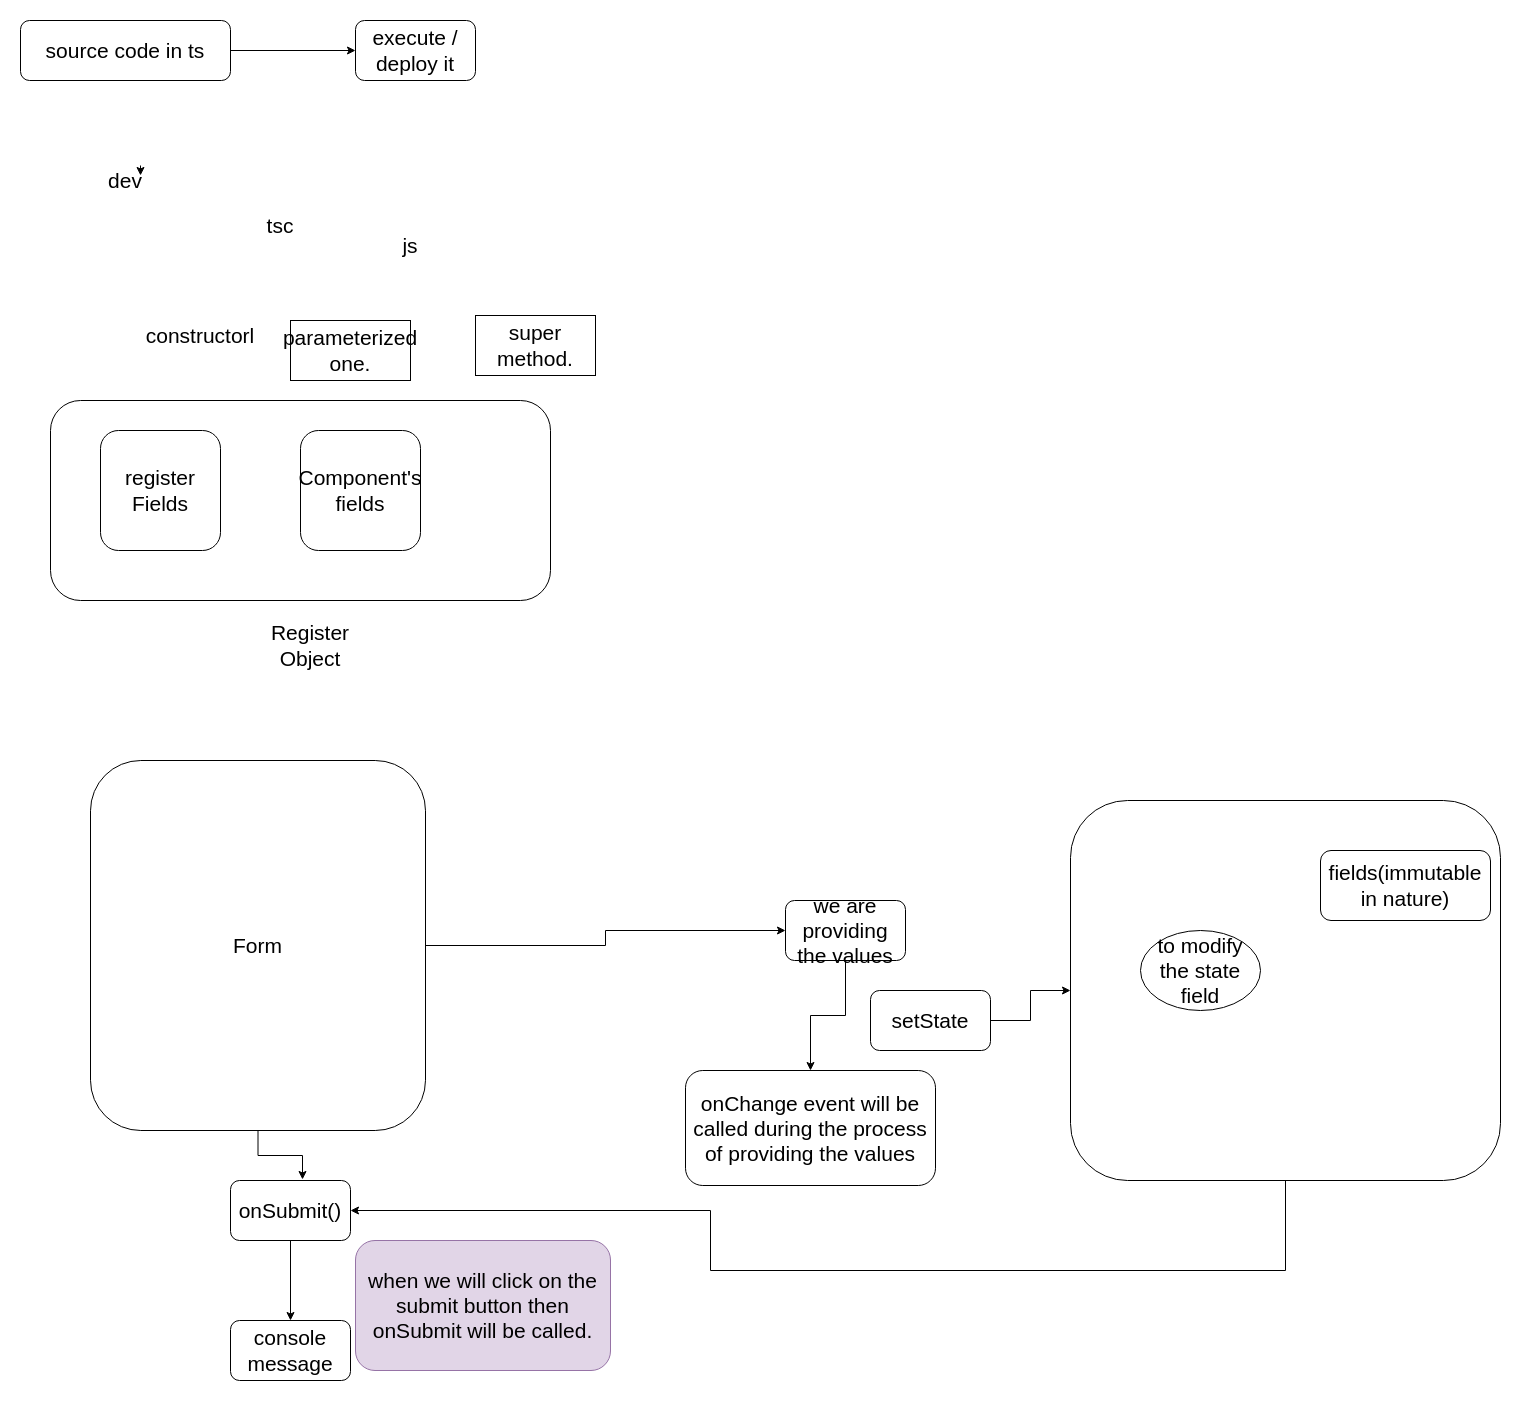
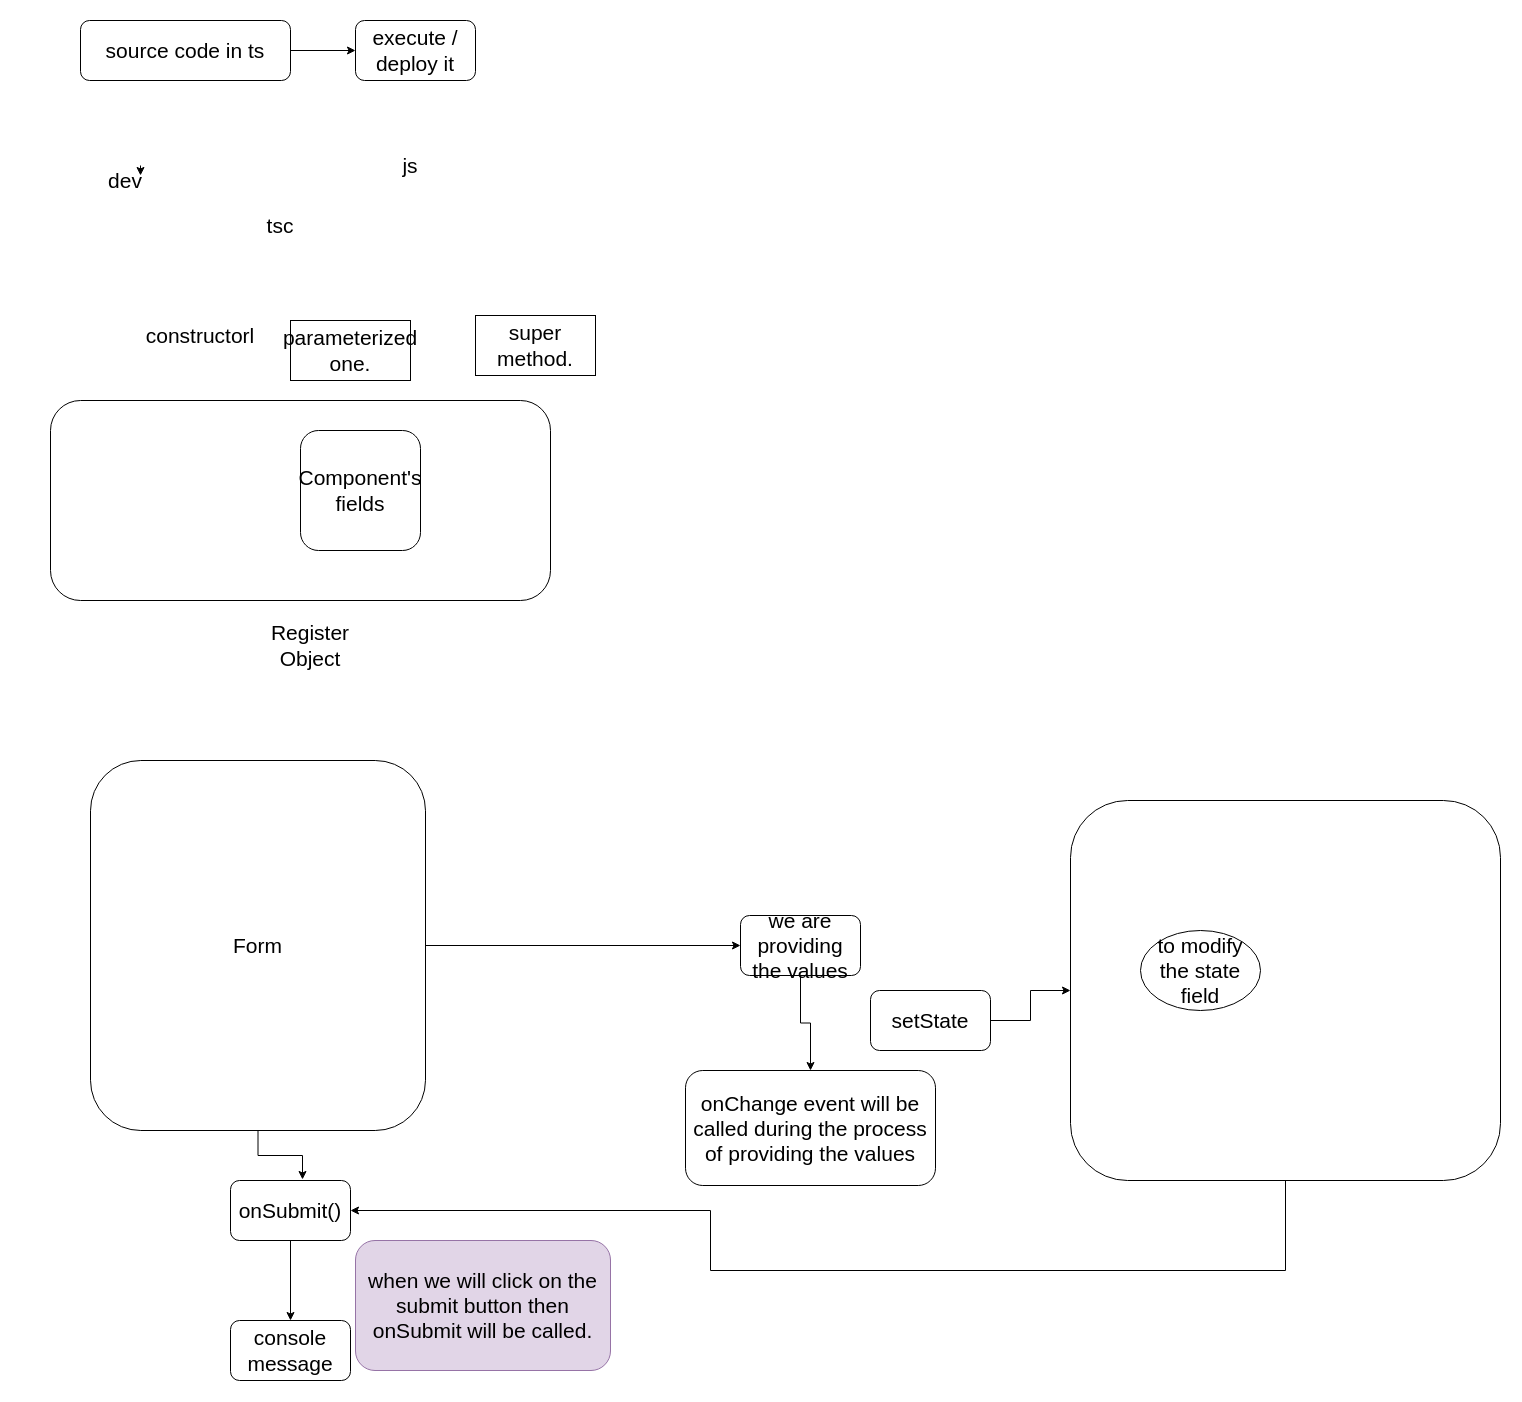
node "source code in ts": moved (126, 51) -> (186, 51)
node "js": moved (411, 246) -> (411, 166)
node "register Fields": removed
node "fields(immutable in nature)": removed
node "we are providing the values": moved (846, 931) -> (801, 946)
